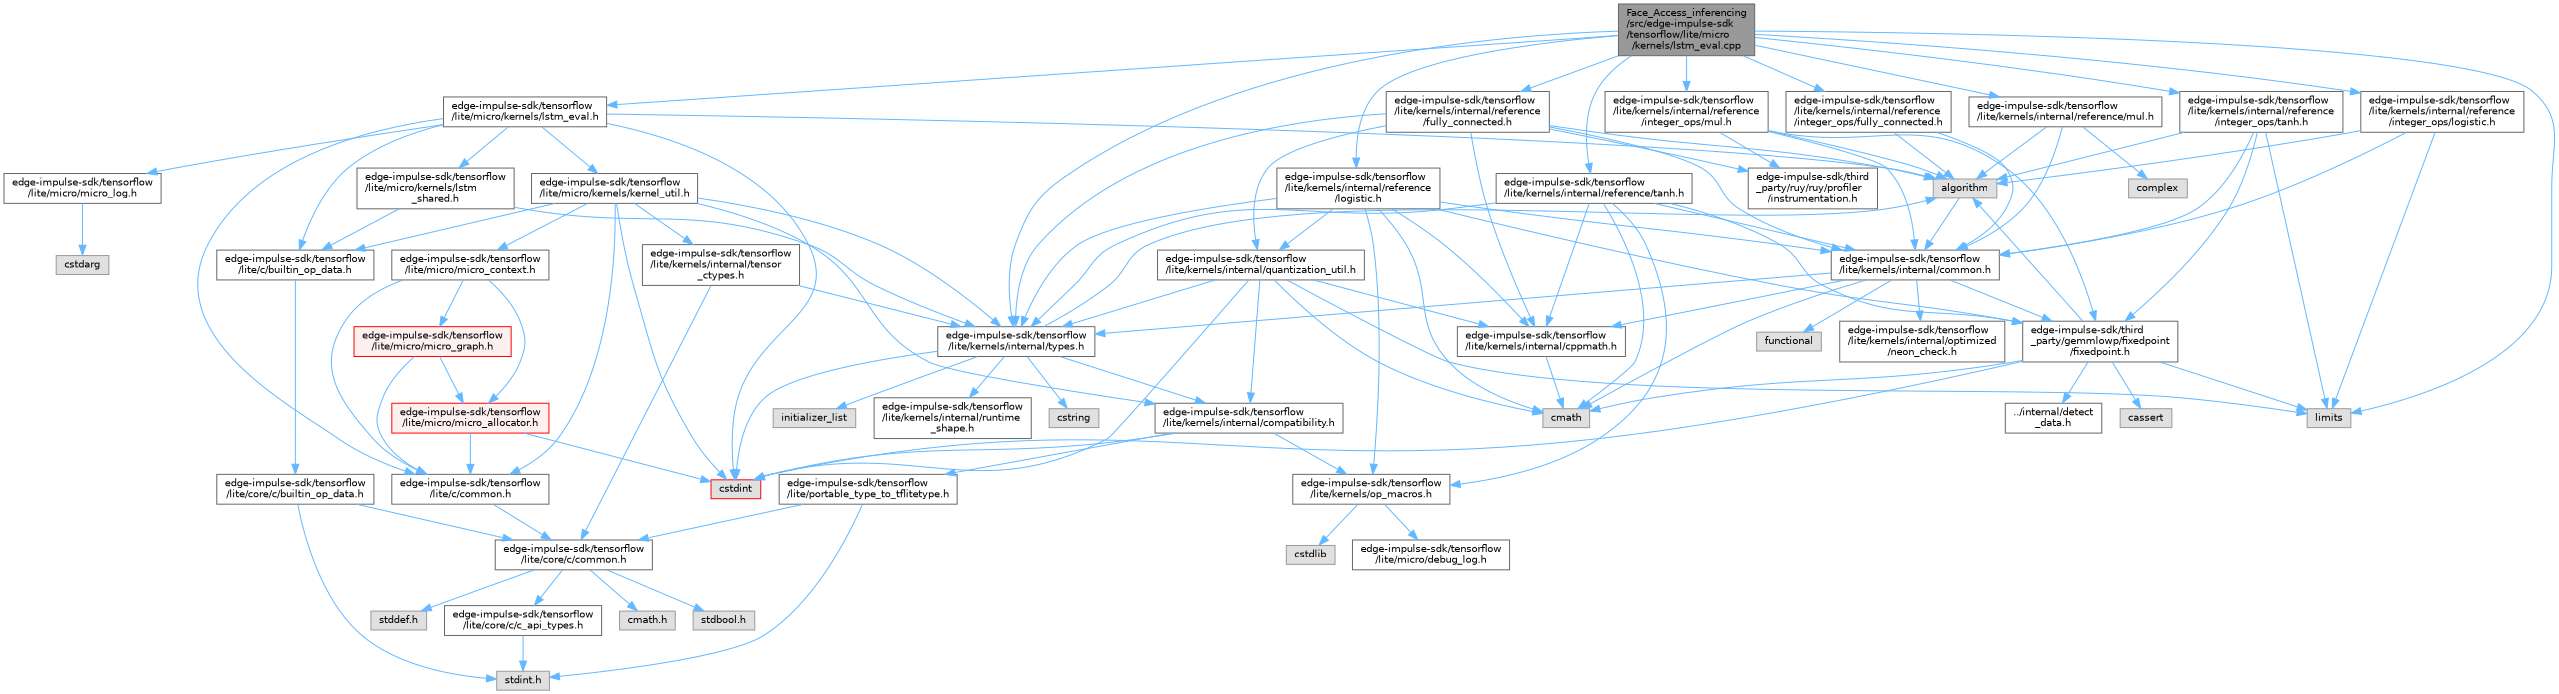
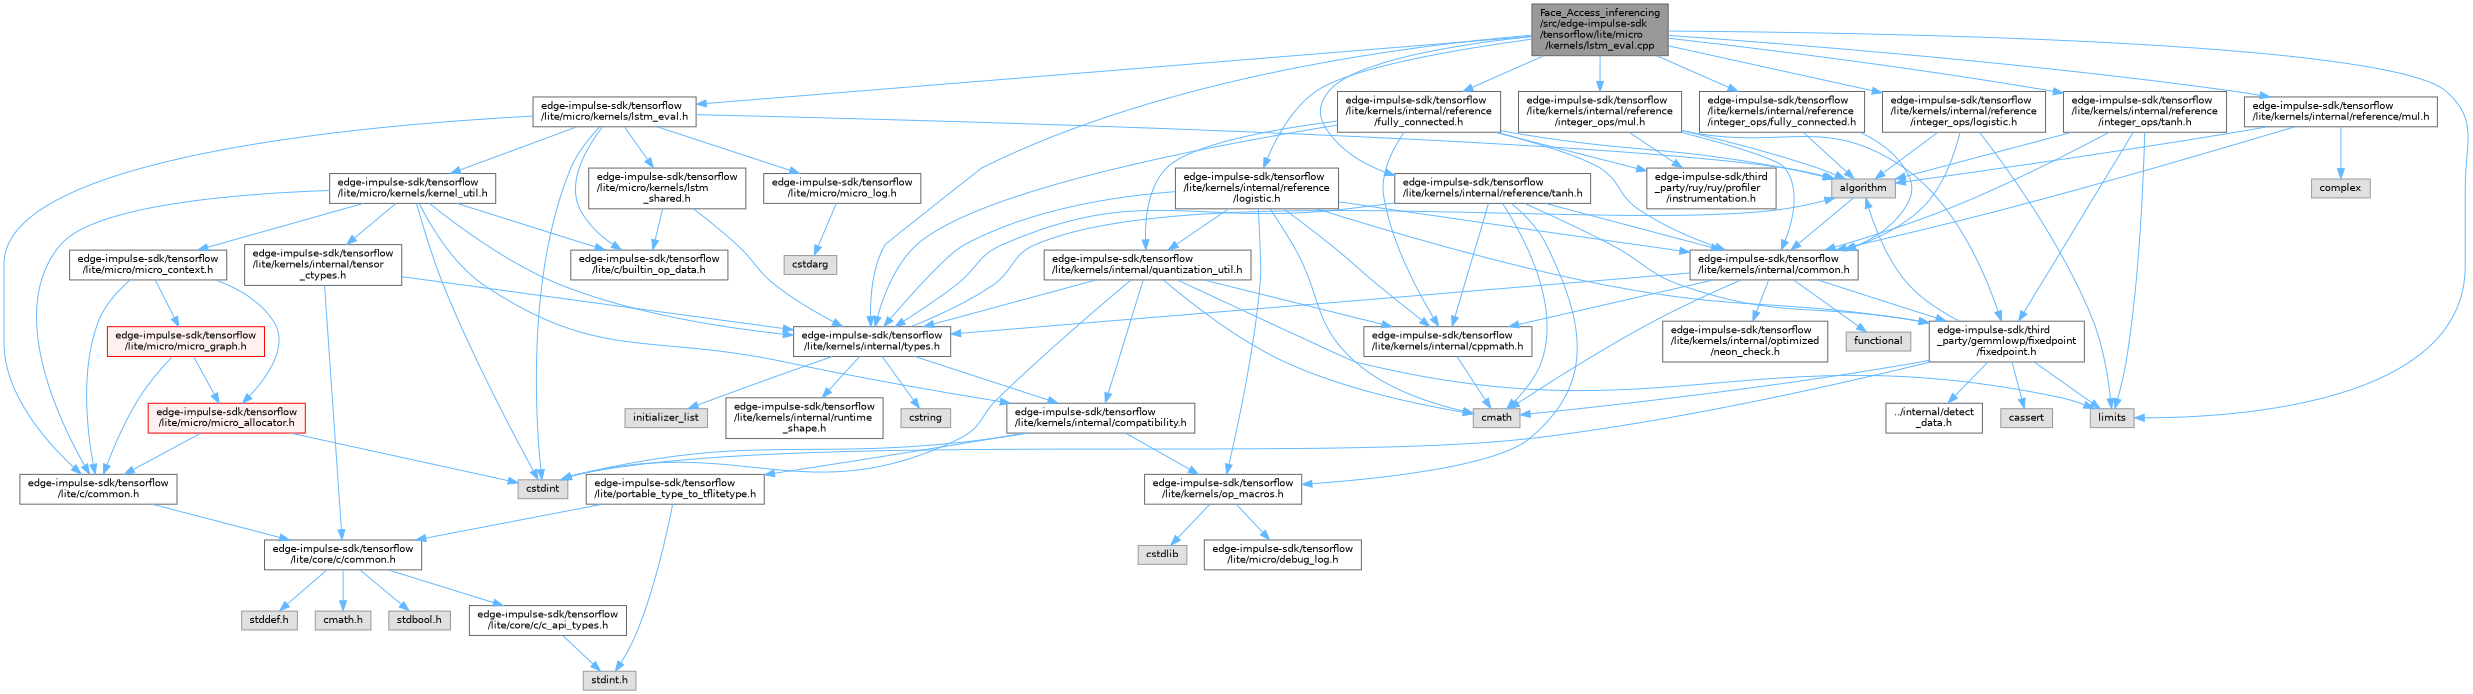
edge "edge-impulse-sdk/tensorflow /lite/kernels/internal/types.h" -> "cstdint": removed
node "edge-impulse-sdk/tensorflow /lite/core/c/builtin_op_data.h": removed
node "cstdint": color red -> grey60
